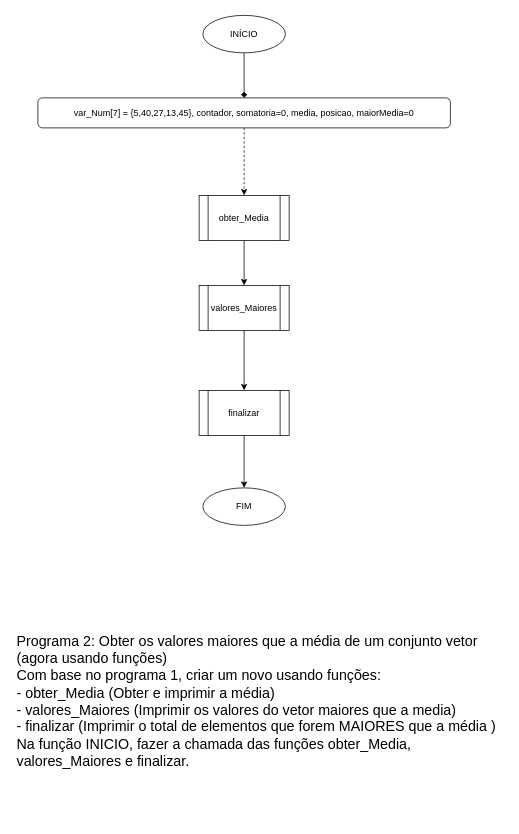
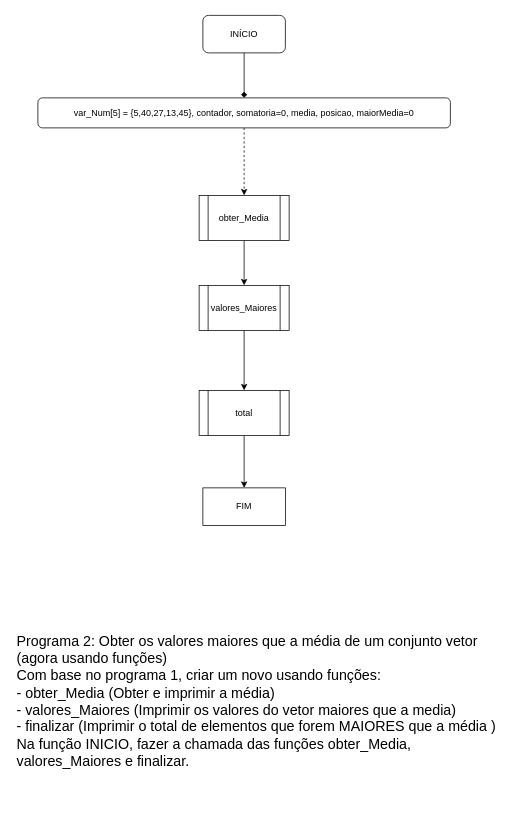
node "INÍCIO": shape ellipse -> rounded rectangle
node "var_Num[7] = {5,40,27,13,45}, contador, somatoria=0, media, posicao, maiorMedia=0": label "var_Num[7] = {5,40,27,13,45}, contador, somatoria=0, media, posicao, maiorMedia=0" -> "var_Num[5] = {5,40,27,13,45}, contador, somatoria=0, media, posicao, maiorMedia=0"
node "finalizar": label "finalizar" -> "total"
node "FIM": shape ellipse -> rectangle
